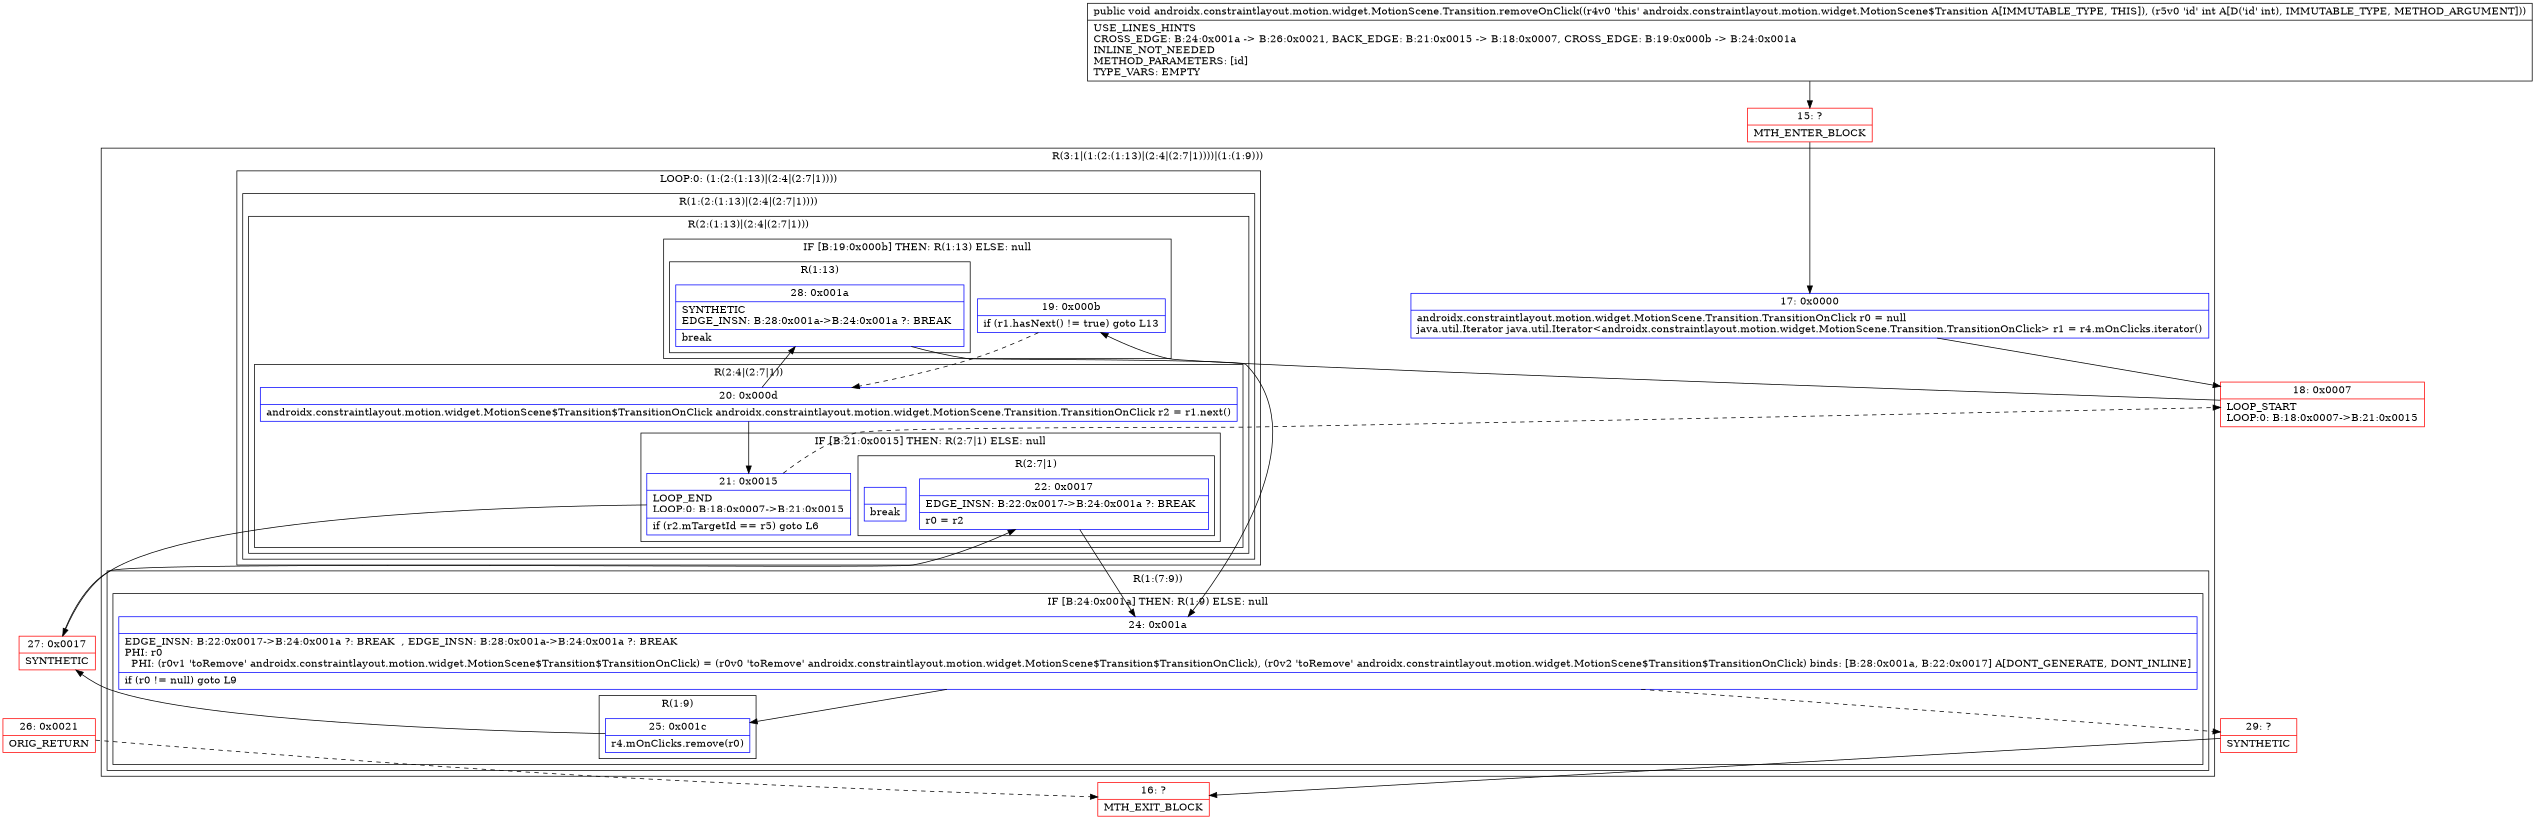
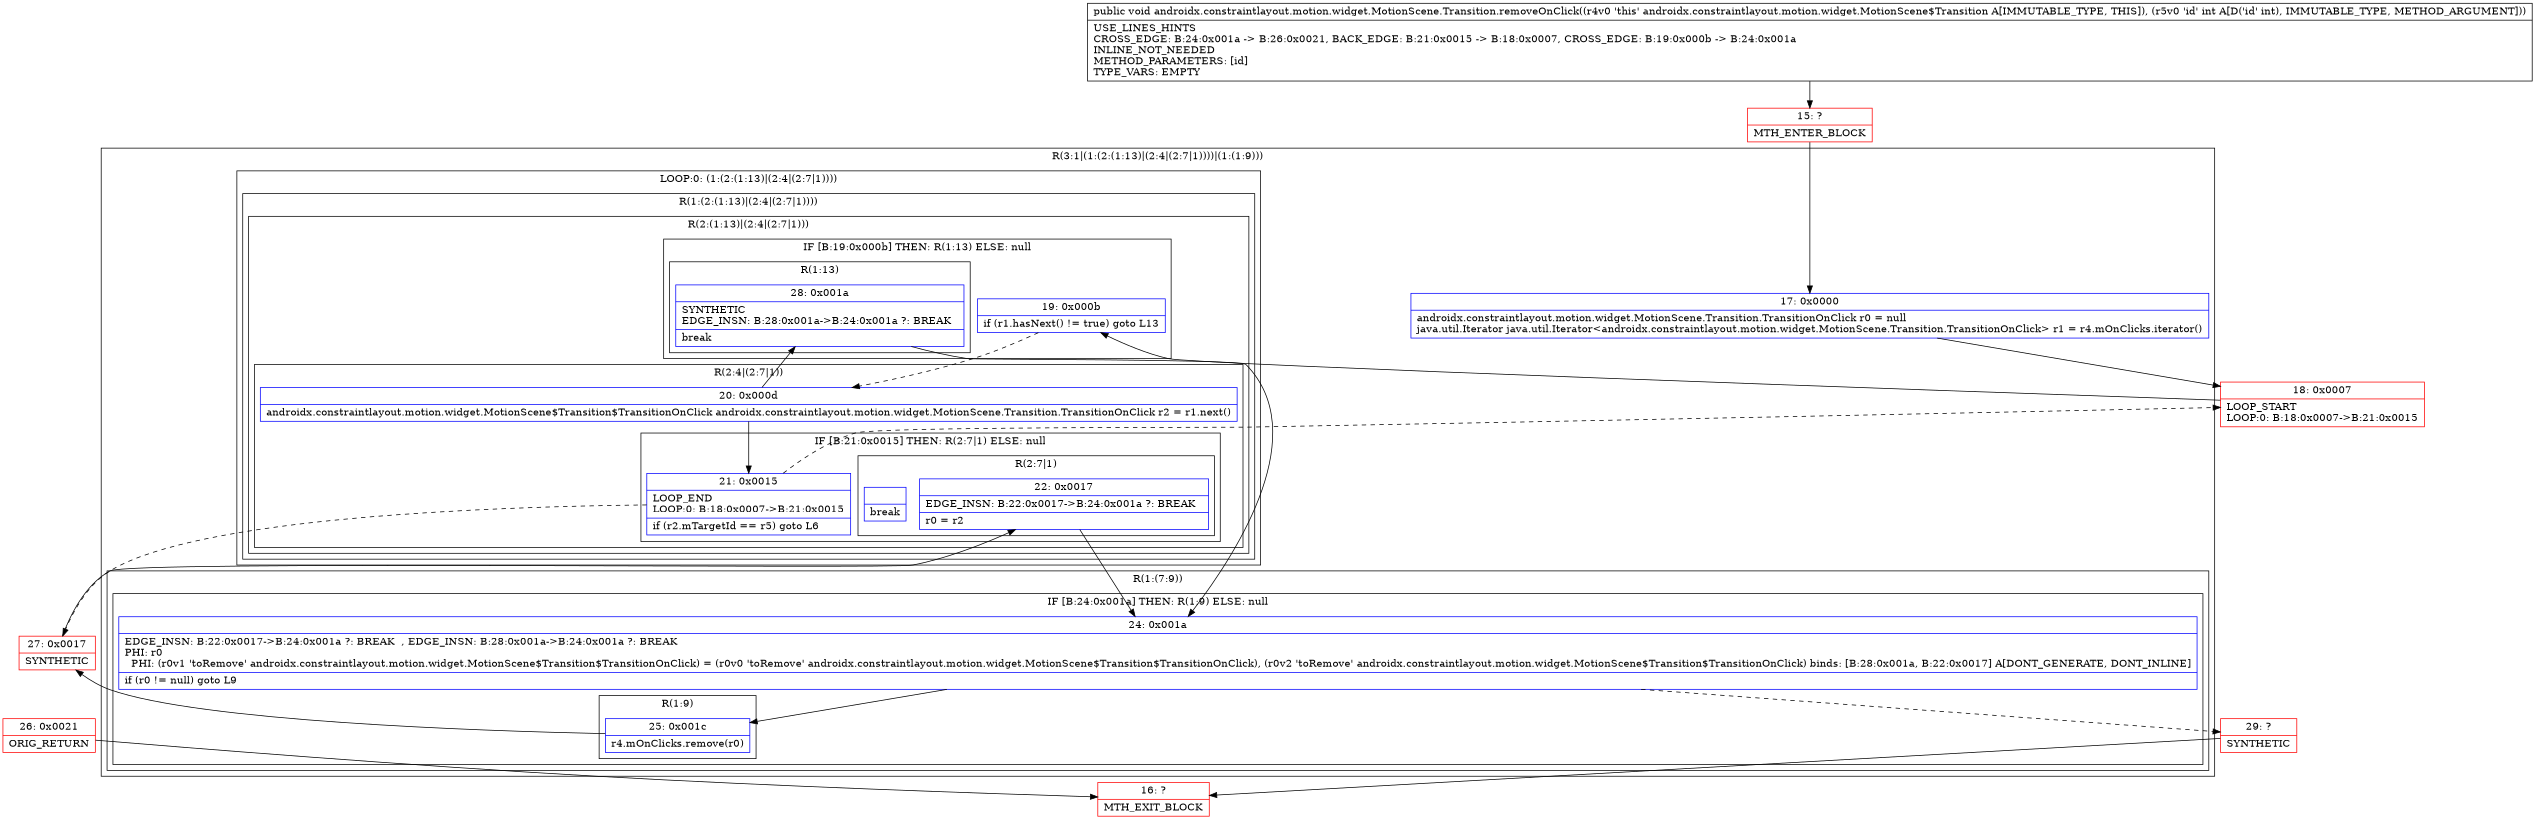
edge "21: 0x0015" -> "27: 0x0017": style solid -> dashed
edge "26: 0x0021" -> "16: ?": style dashed -> solid
